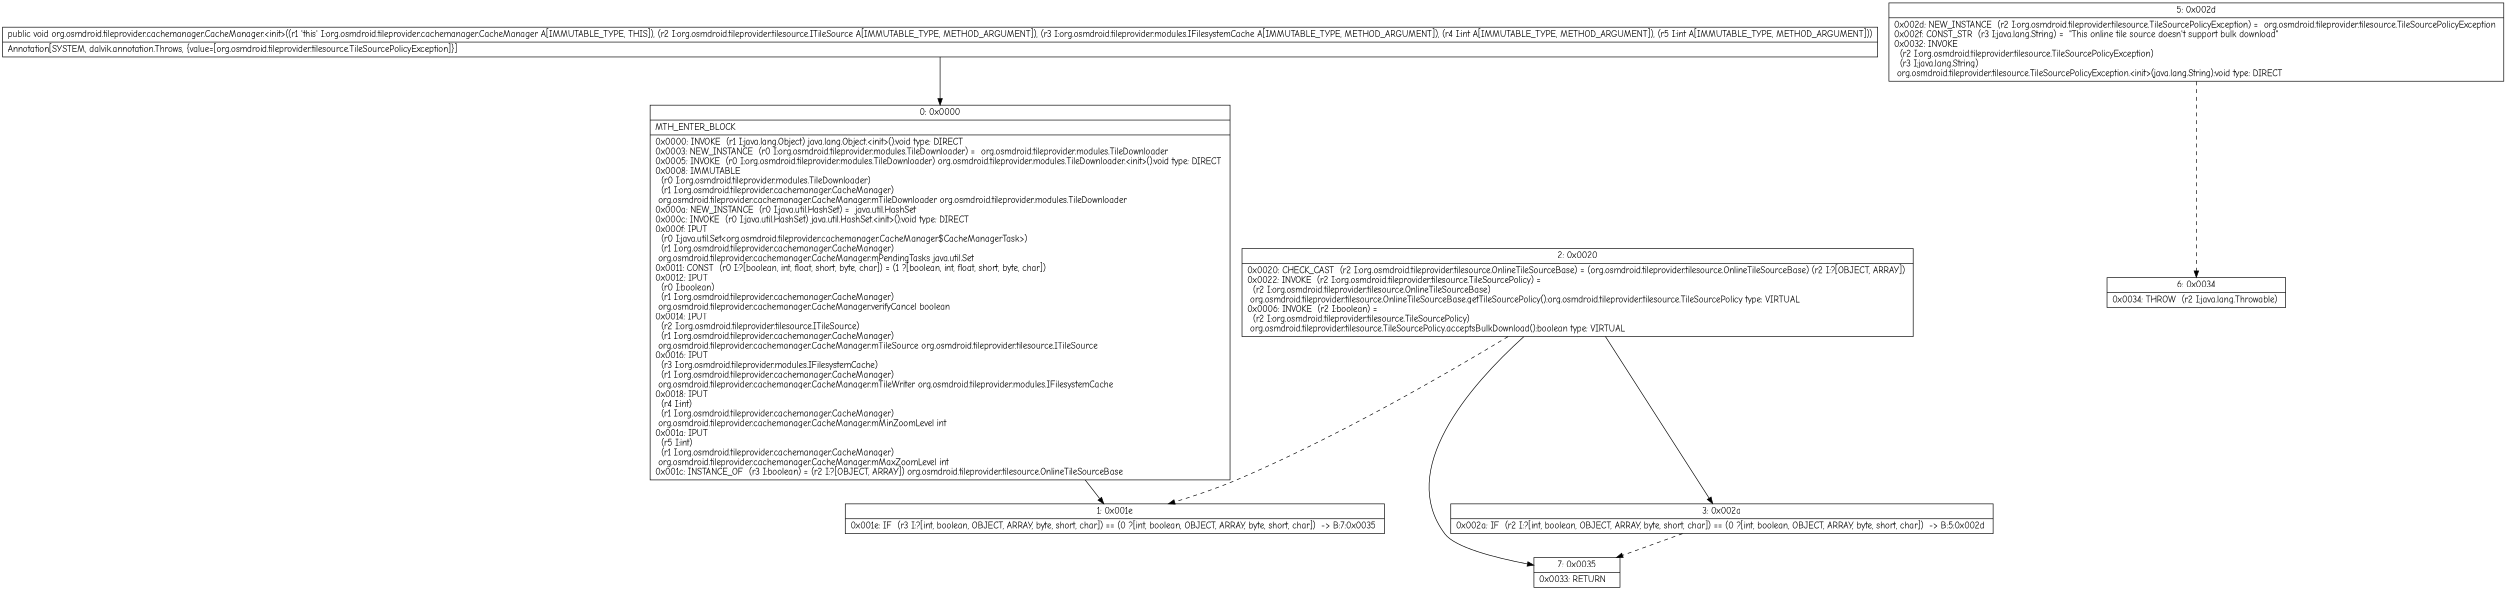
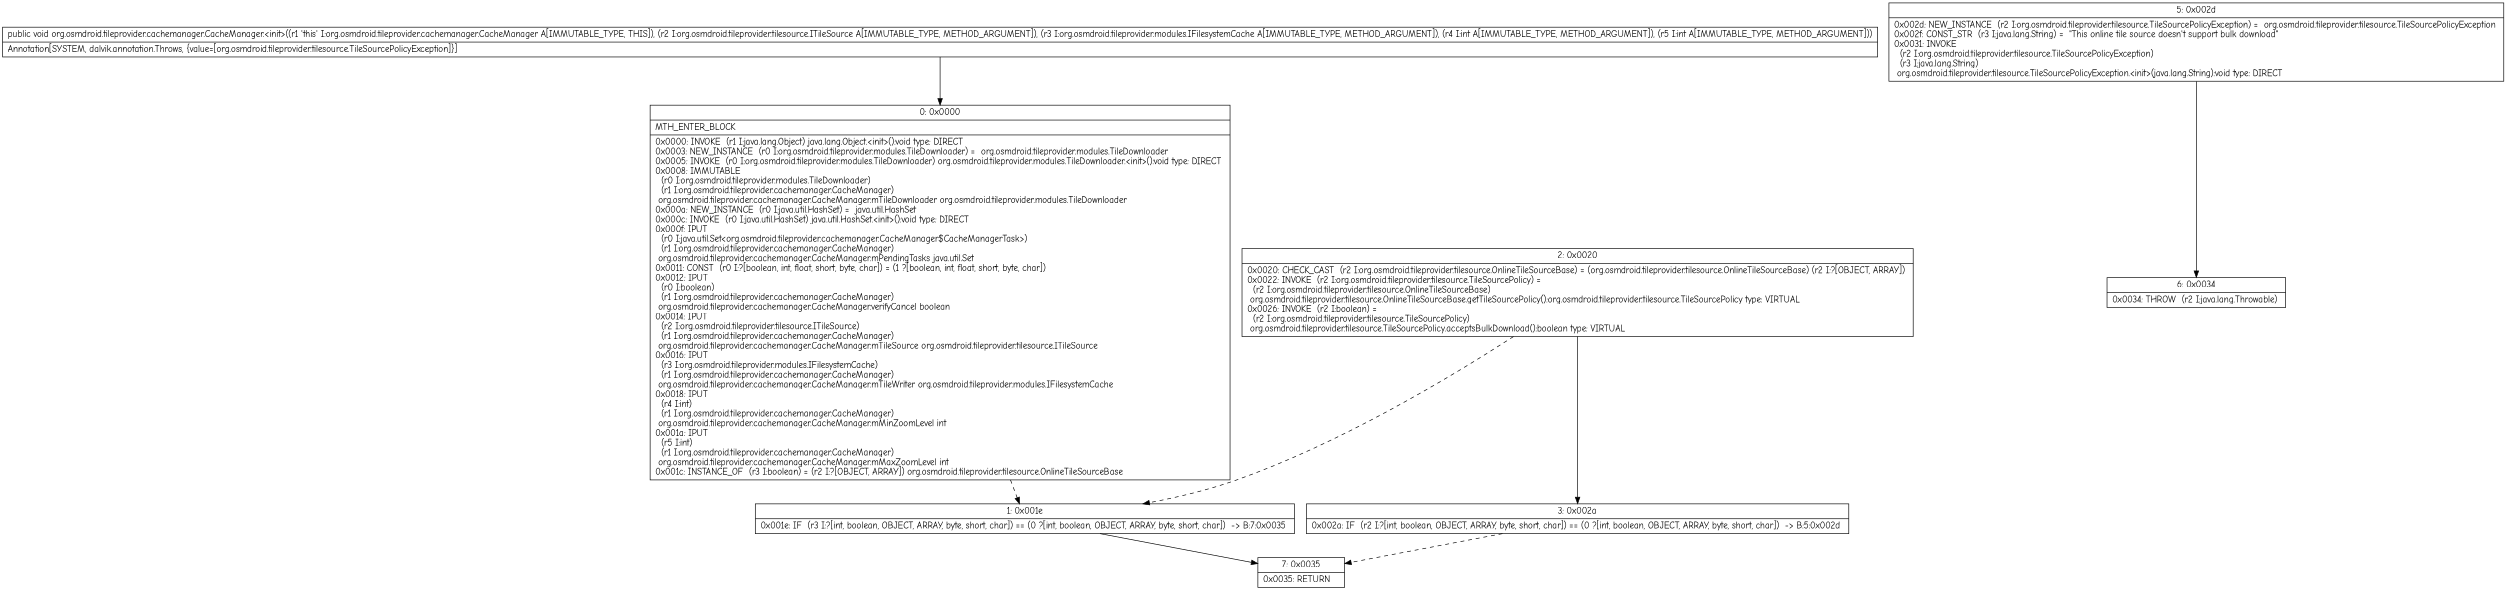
node "5: 0x002d": text "0x0032: INVOKE" -> "0x0031: INVOKE"
edge "5: 0x002d" -> "6: 0x0034": style dashed -> solid
node "2: 0x0020": text "0x0006: INVOKE  (r2 I:boolean) =" -> "0x0026: INVOKE  (r2 I:boolean) ="
edge "2: 0x0020" -> "7: 0x0035": now "1: 0x001e" -> "7: 0x0035"
edge "0: 0x0000" -> "1: 0x001e": style solid -> dashed
node "7: 0x0035": text "0x0033: RETURN" -> "0x0035: RETURN"
